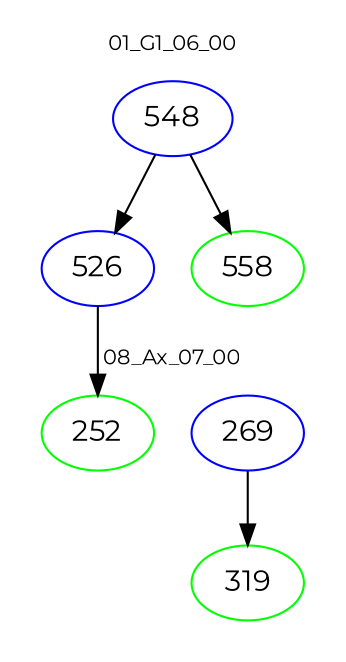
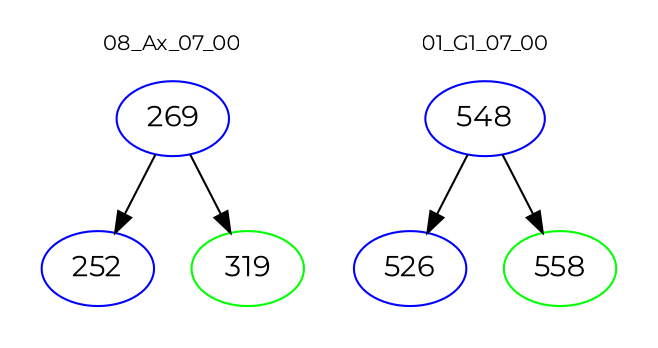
cluster "01_G1_06_00": label "01_G1_06_00" -> "01_G1_07_00"
edge "526" -> "252": now "269" -> "252"
node "252": color green -> blue
